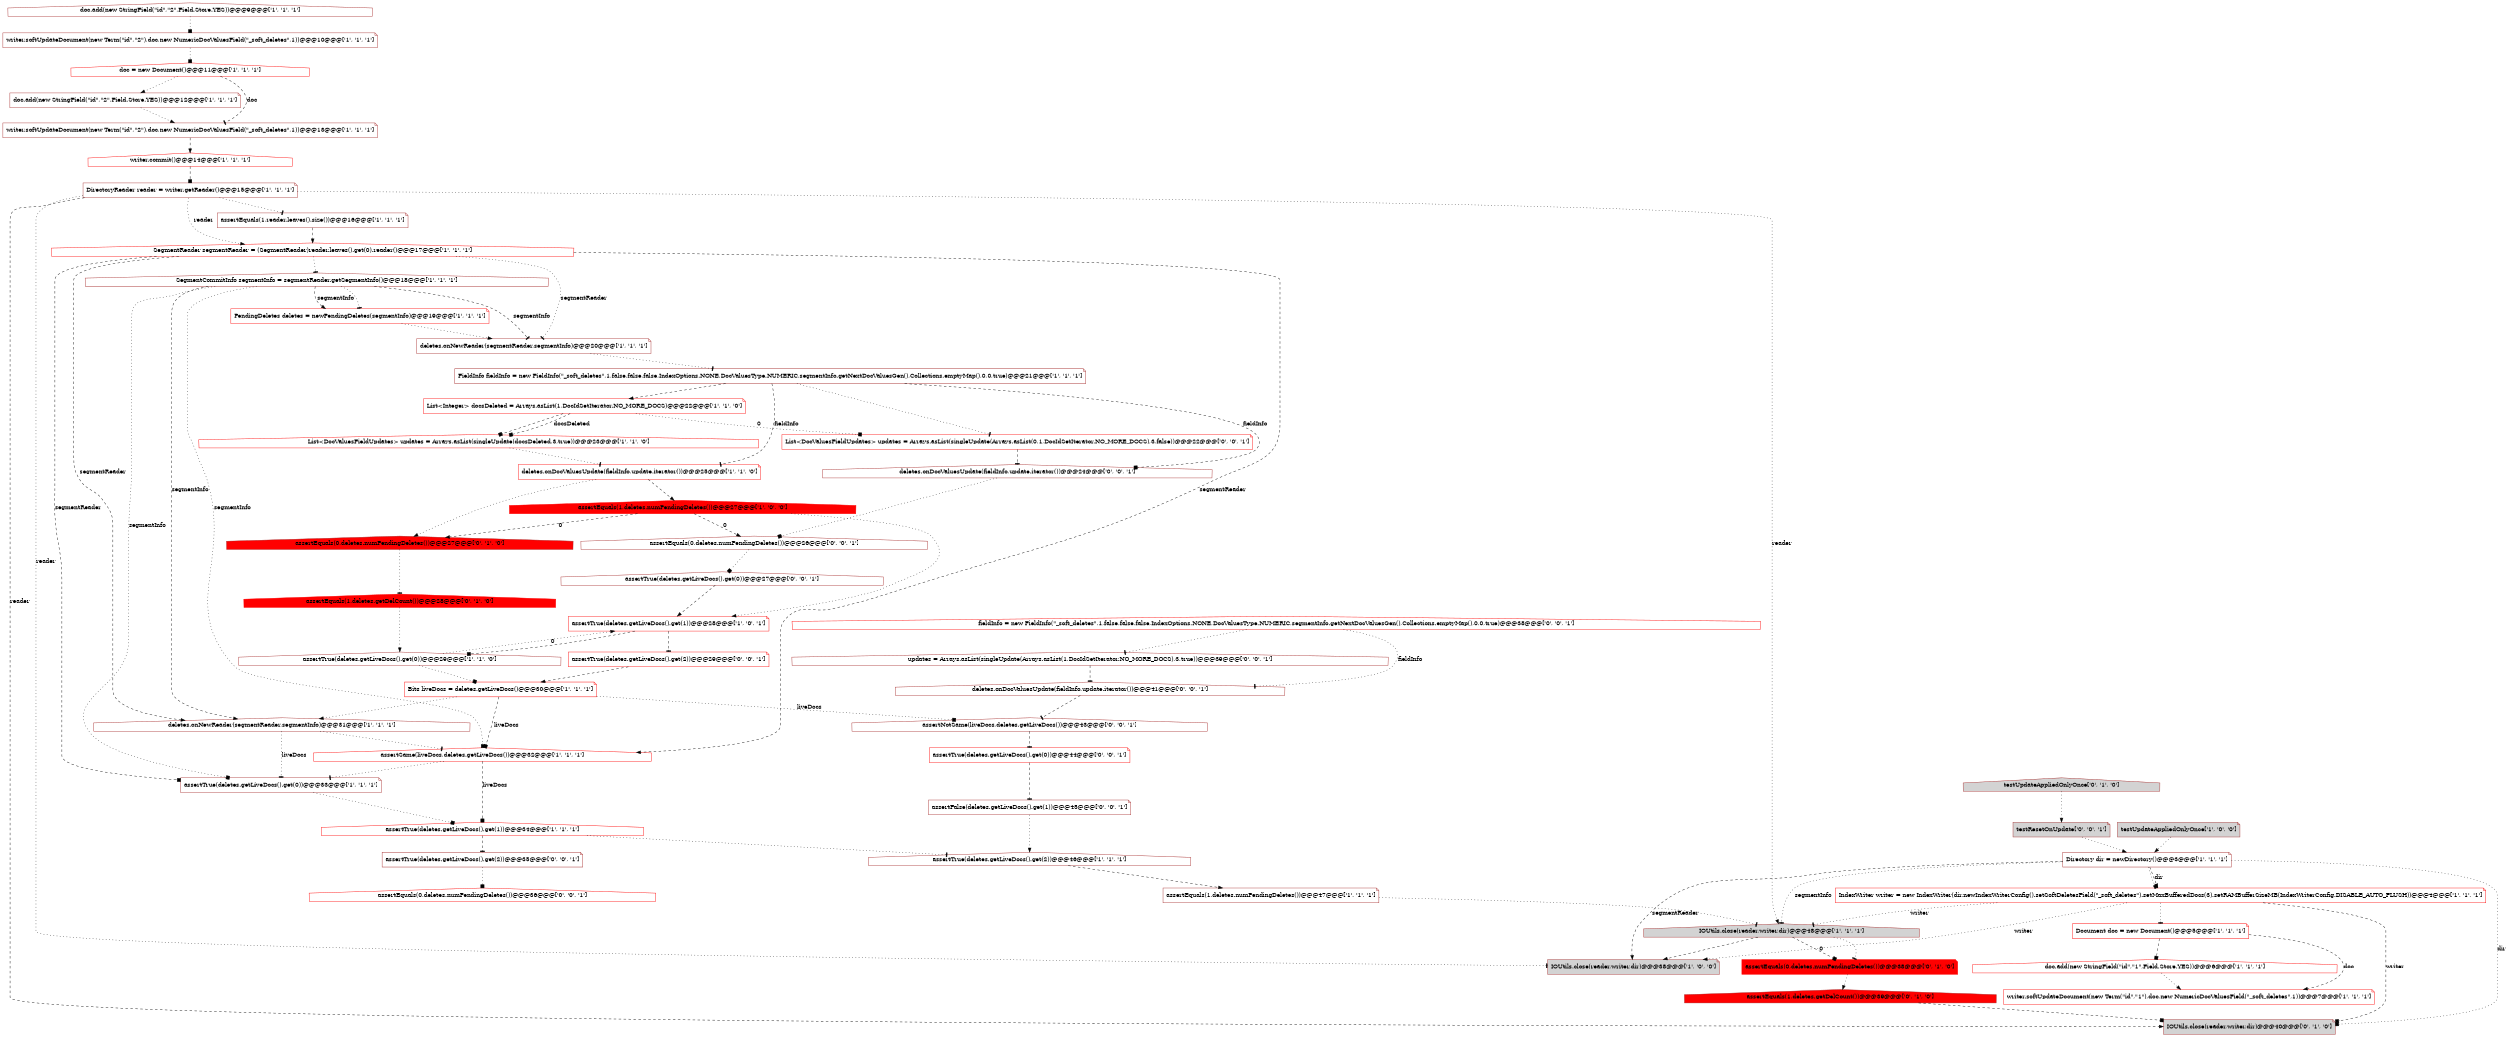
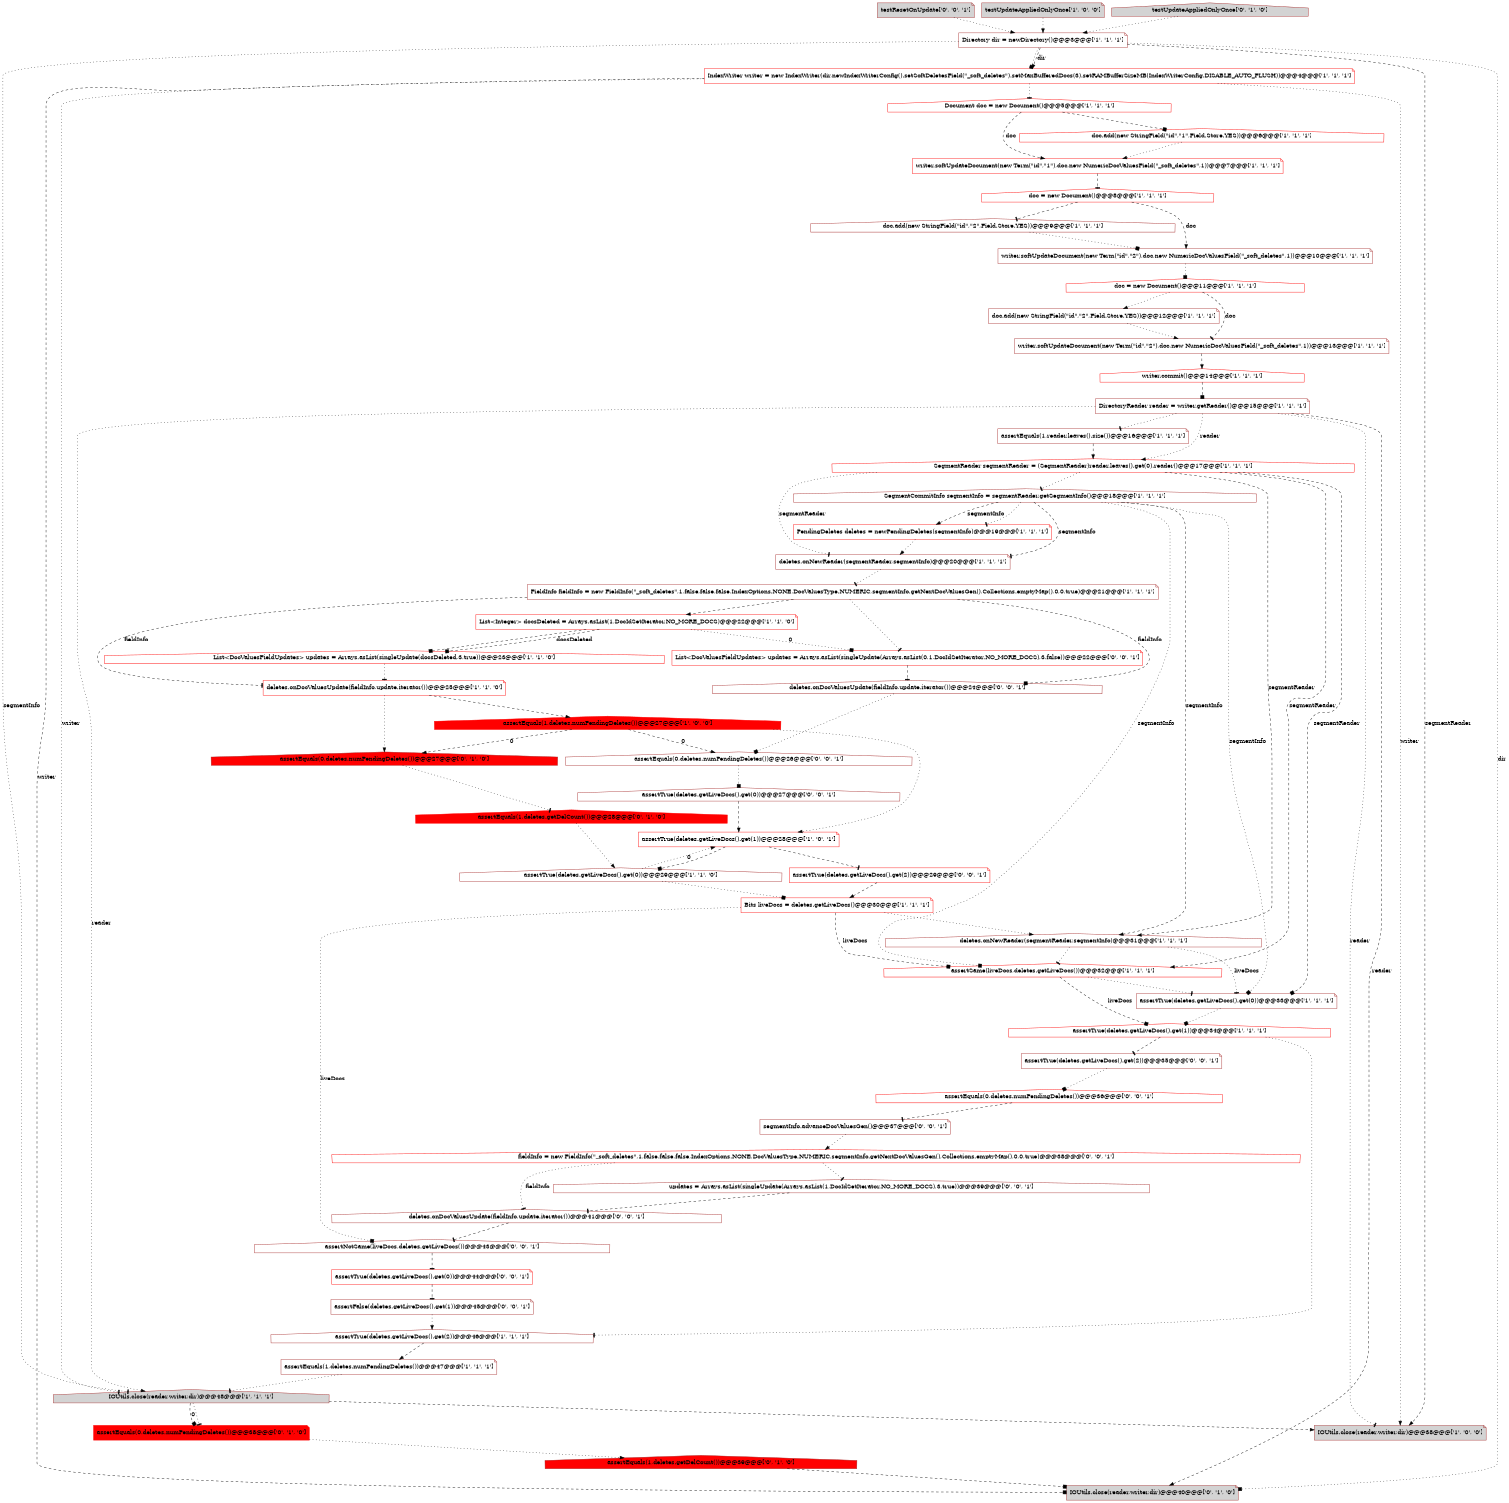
node "doc = new Document()@@@8@@@['1', '1', '1']": added
edge "testUpdateAppliedOnlyOnce['0', '1', '0']" -> "testResetOnUpdate['0', '0', '1']": now "testUpdateAppliedOnlyOnce['0', '1', '0']" -> "Directory dir = newDirectory()@@@3@@@['1', '1', '1']"
node "Document doc = new Document()@@@5@@@['1', '1', '1']": shape note -> house
node "segmentInfo.advanceDocValuesGen()@@@37@@@['0', '0', '1']": added
